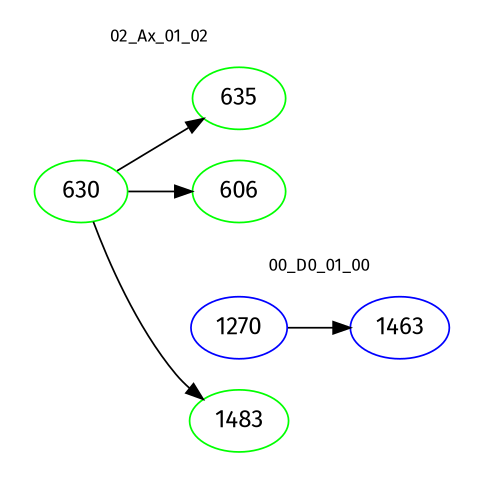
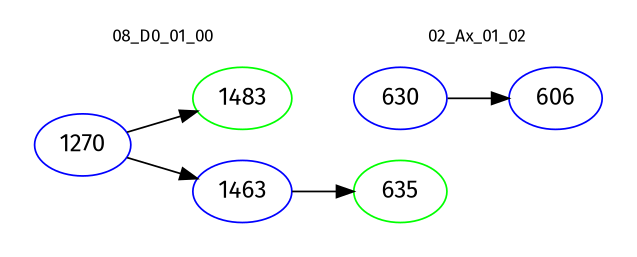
edge "630" -> "635": now "1463" -> "635"
node "630": color green -> blue
node "606": color green -> blue
cluster "00_D0_01_00": label "00_D0_01_00" -> "08_D0_01_00"
edge "630" -> "1483": now "1270" -> "1483"
